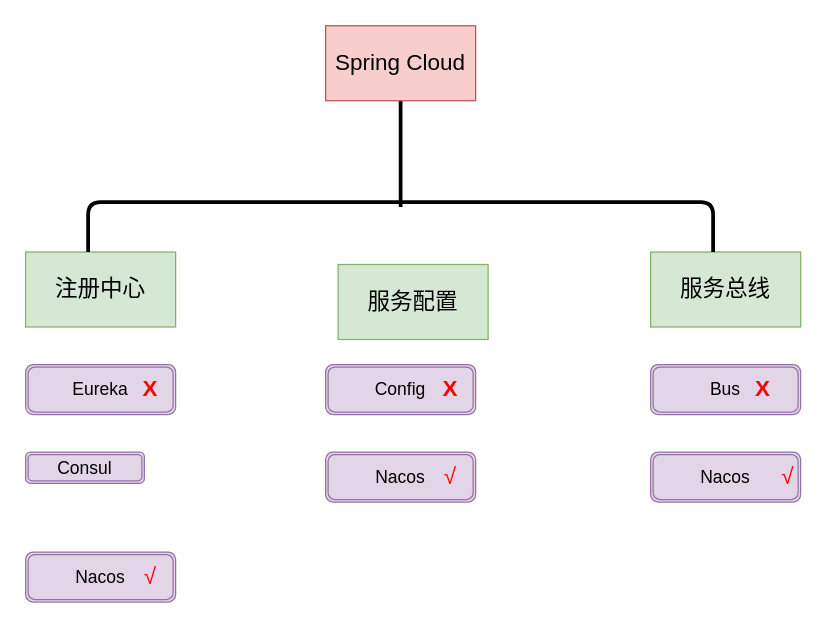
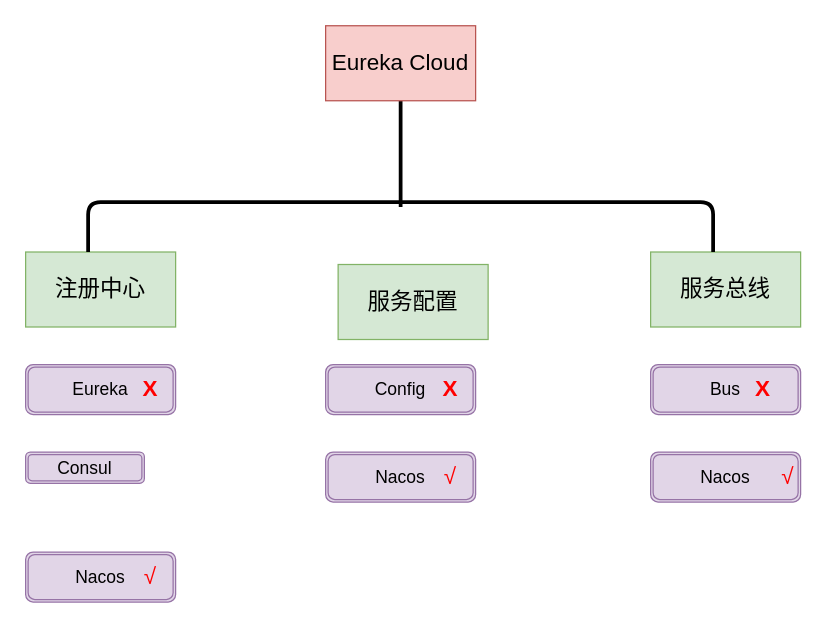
node "Spring Cloud": label "Spring Cloud" -> "Eureka Cloud"
